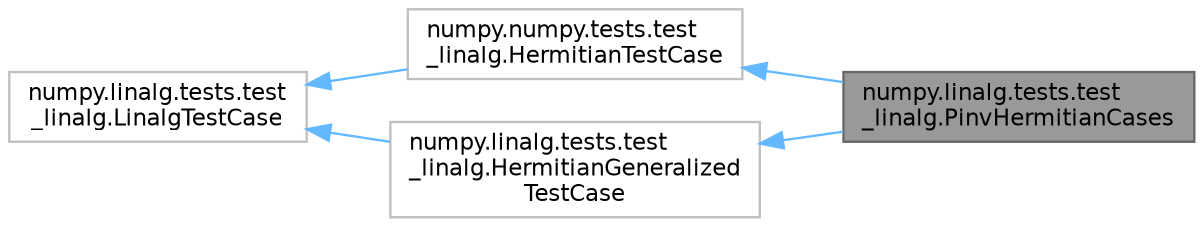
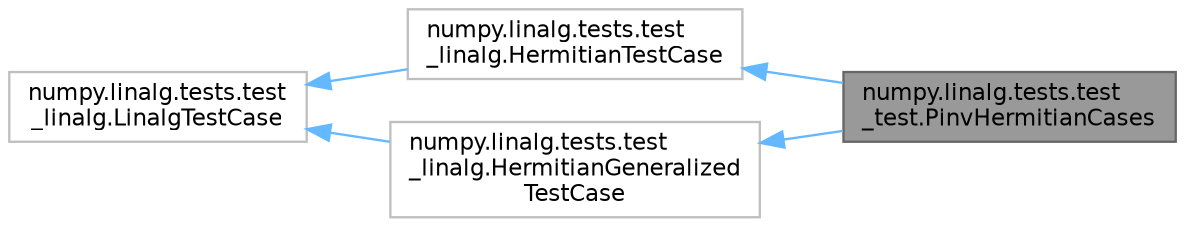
node "numpy.numpy.tests.test _linalg.HermitianTestCase": label "numpy.numpy.tests.test _linalg.HermitianTestCase" -> "numpy.linalg.tests.test _linalg.HermitianTestCase"
node "numpy.linalg.tests.test _linalg.PinvHermitianCases": label "numpy.linalg.tests.test _linalg.PinvHermitianCases" -> "numpy.linalg.tests.test _test.PinvHermitianCases"
